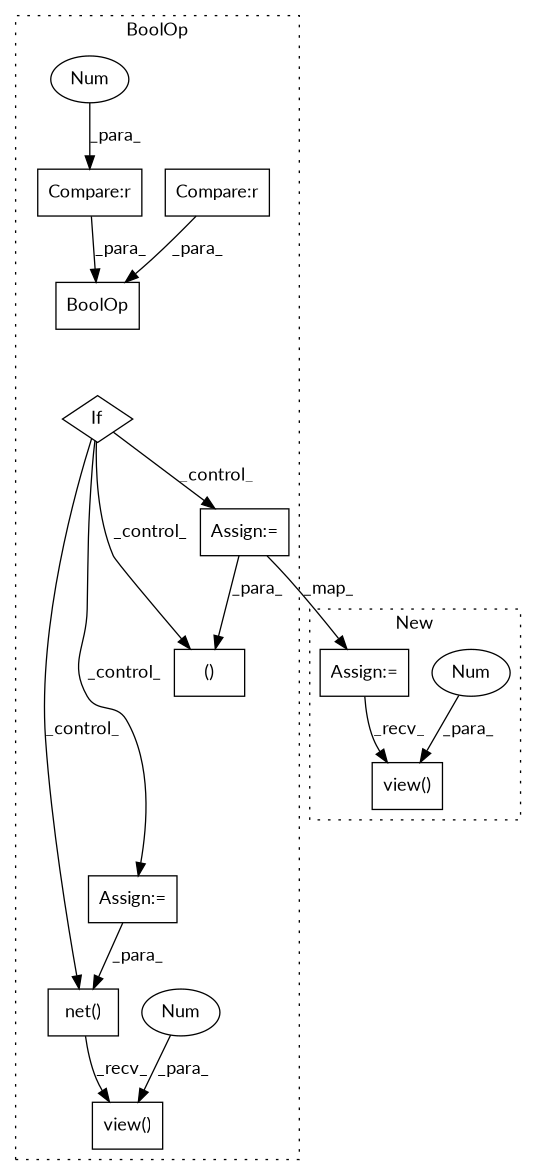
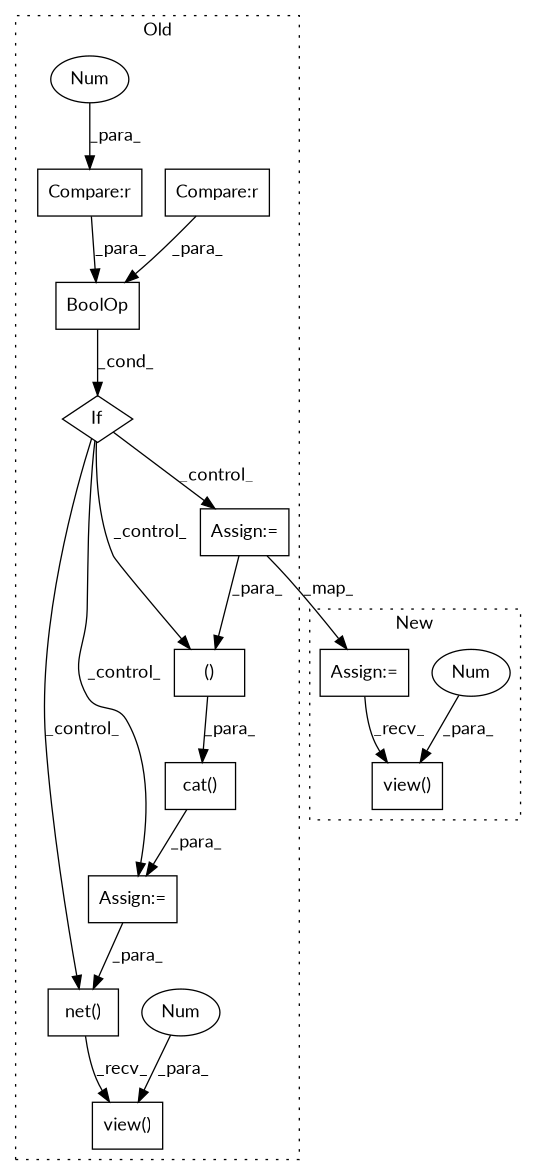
cluster "BoolOp": label "BoolOp" -> "Old"
edge "BoolOp" -> "If": added, label "_cond_"
node "cat()": added
